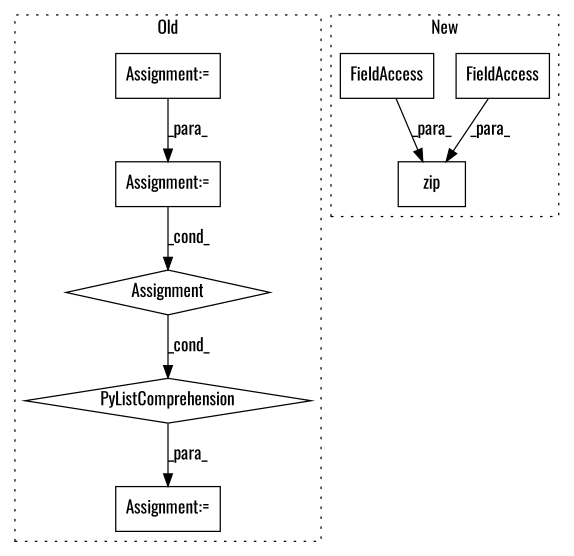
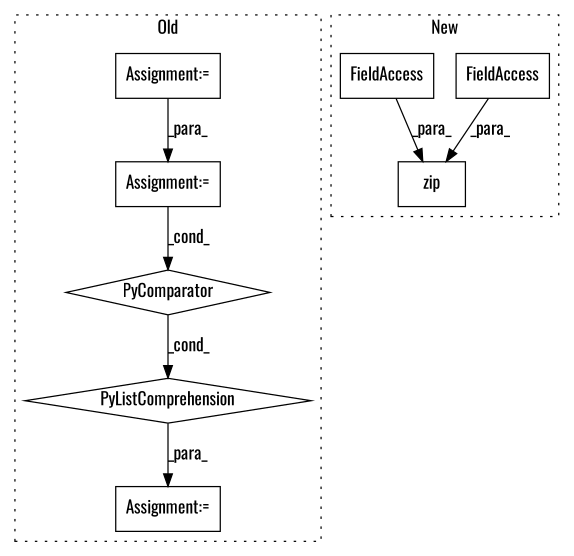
node "Assignment": label "Assignment" -> "PyComparator"
